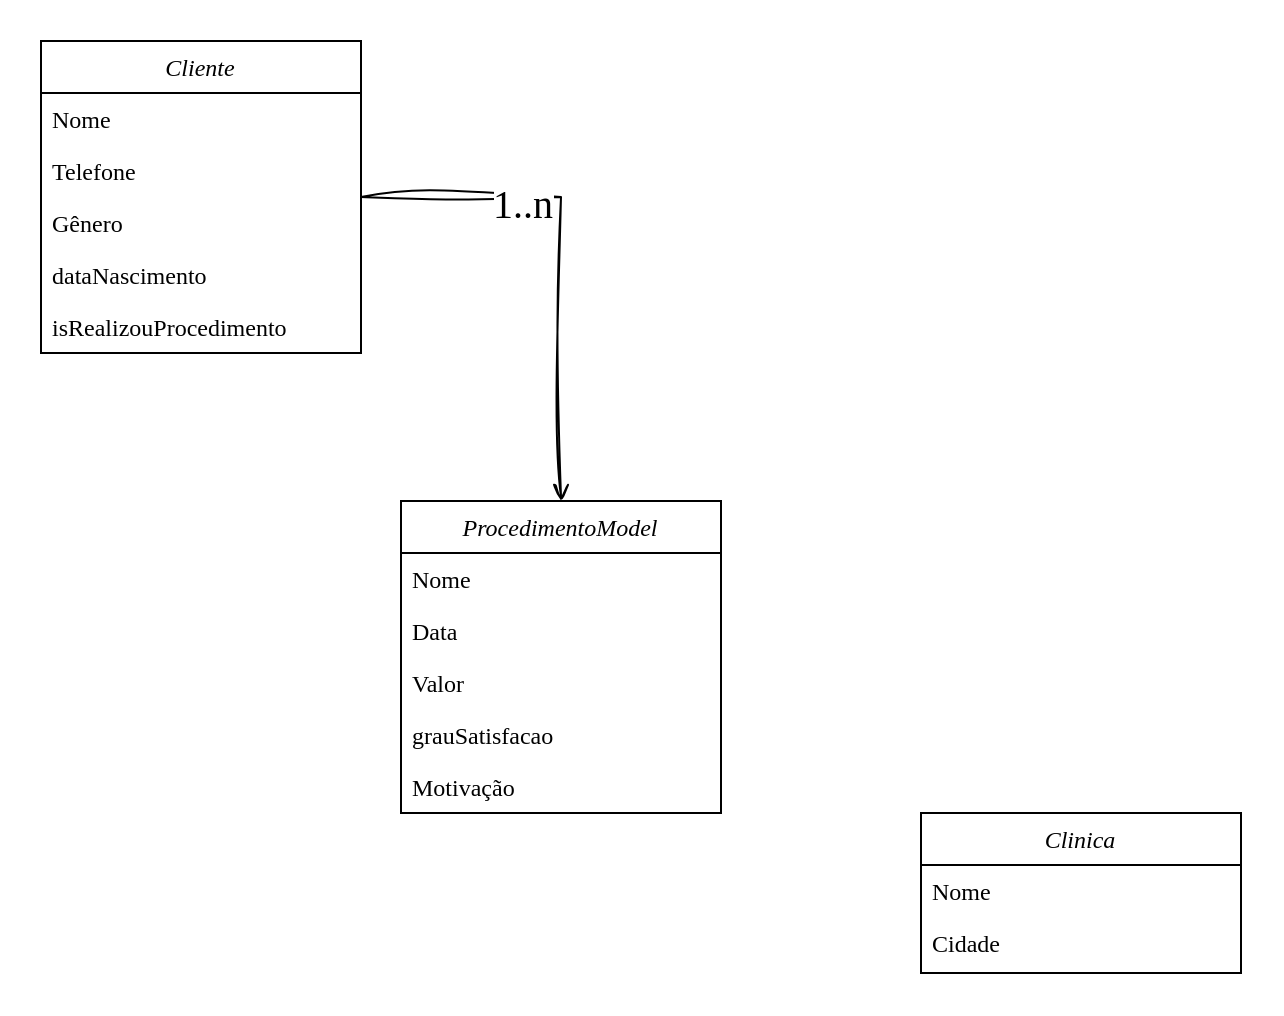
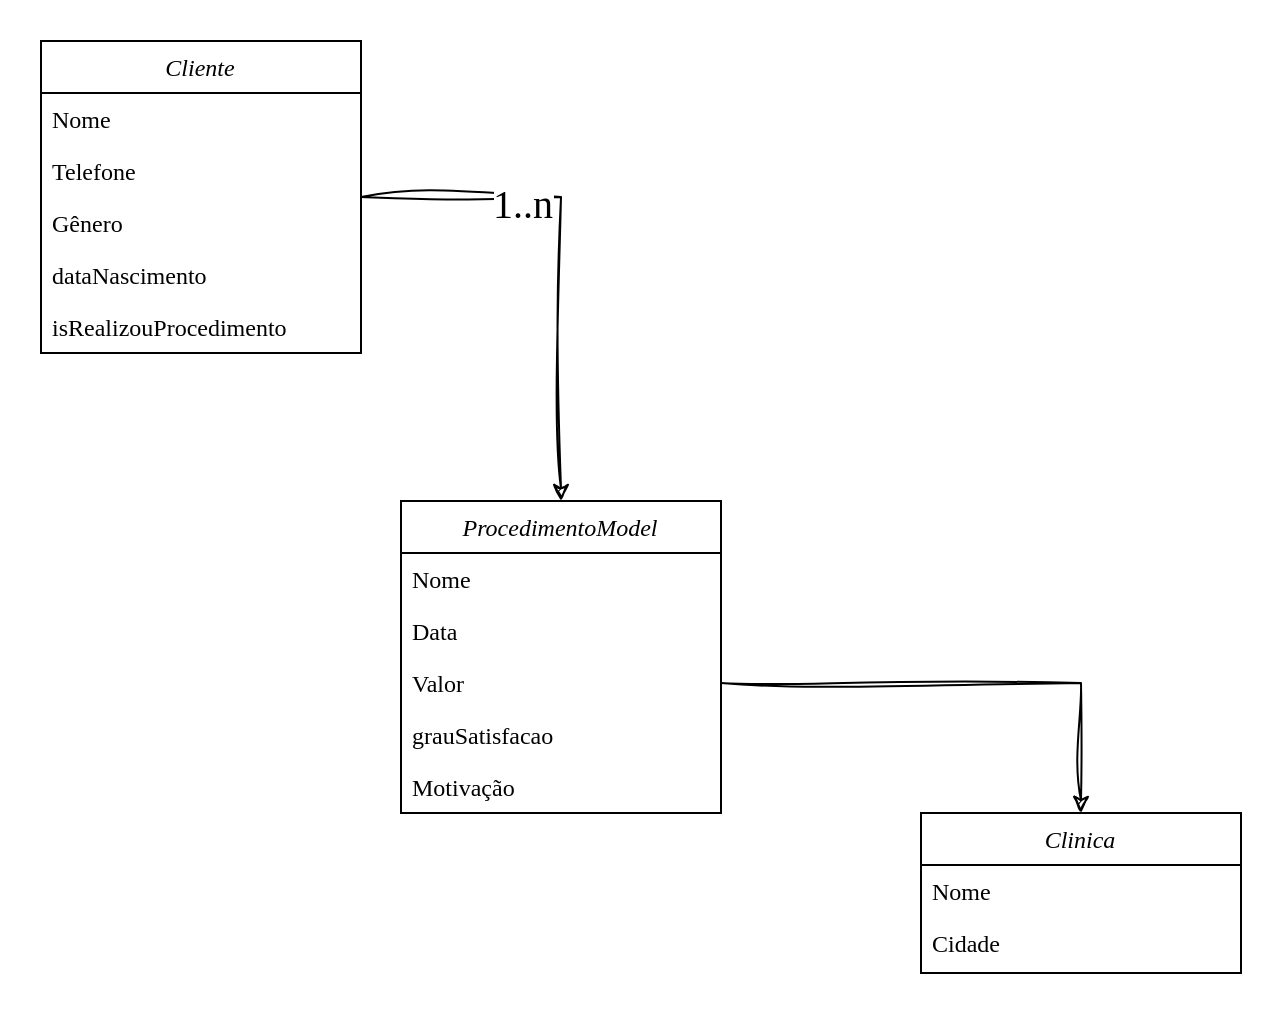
edge "Cliente" -> "ProcedimentoModel": arrowhead open -> classic
edge "Valor" -> "Clinica": added
